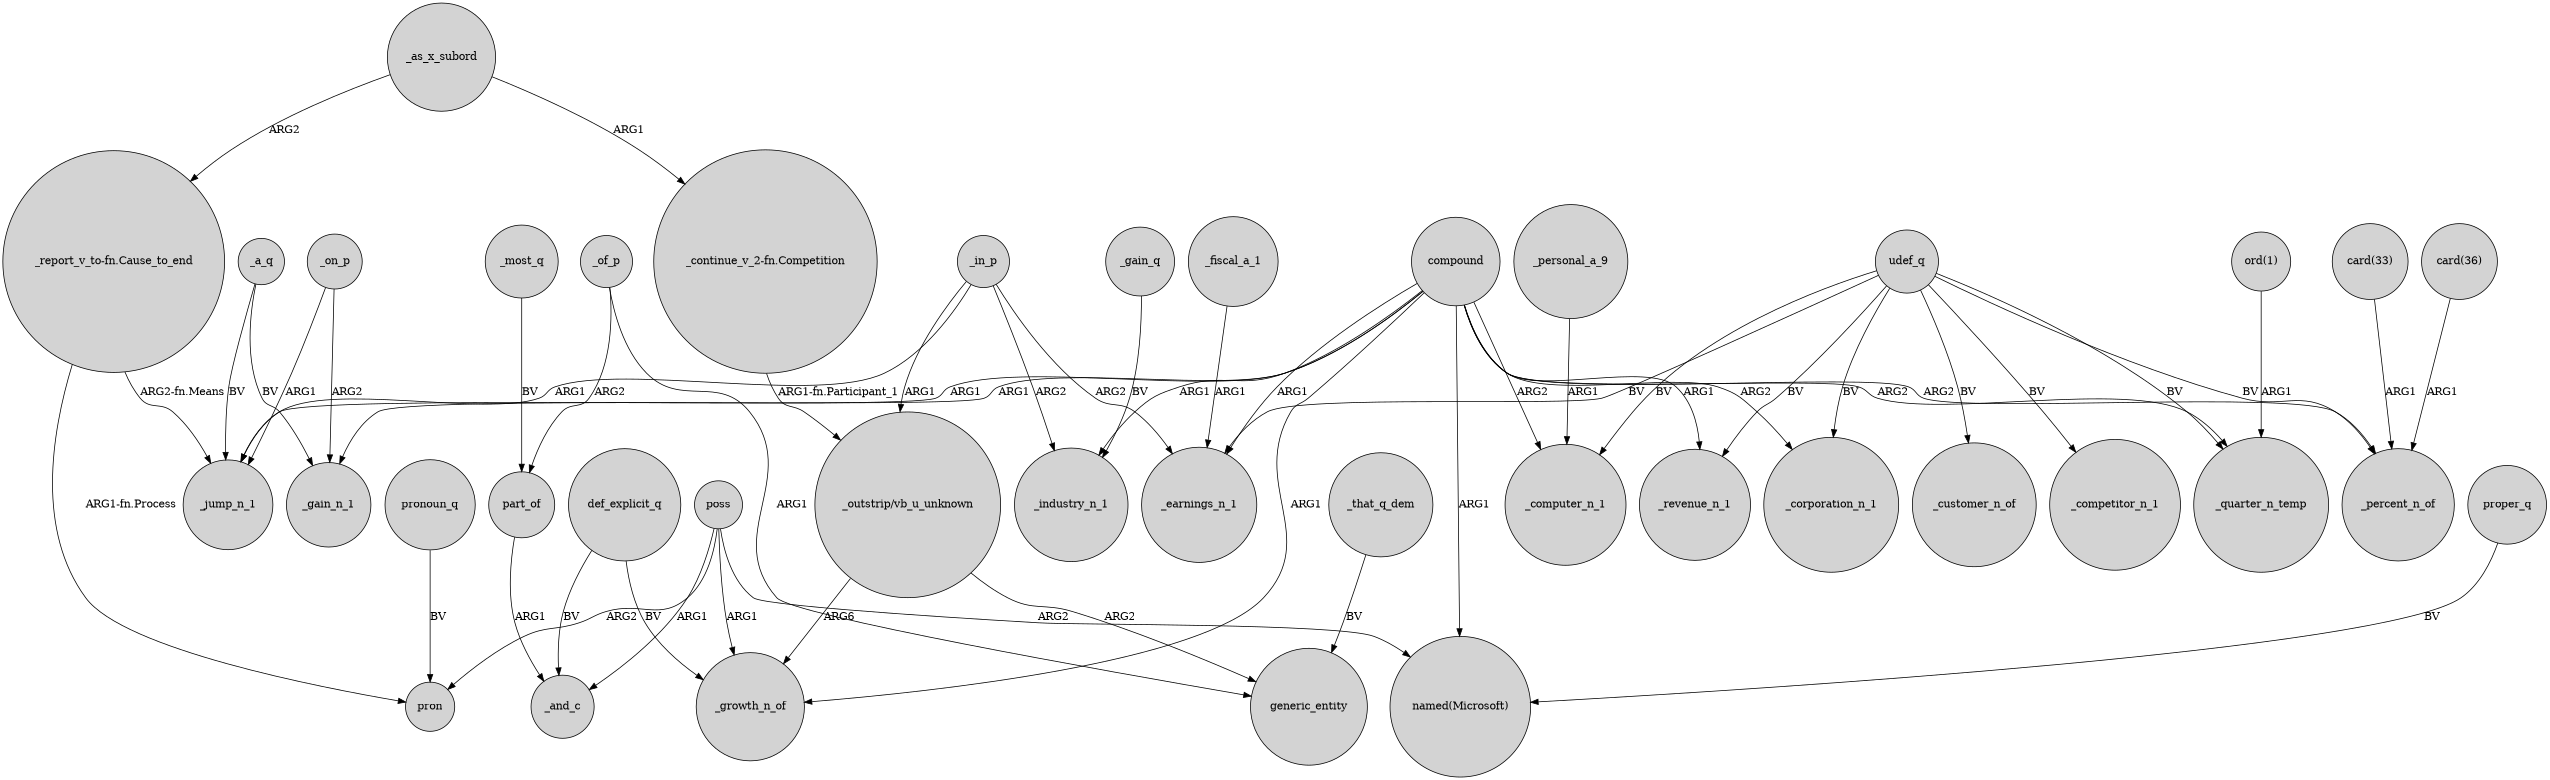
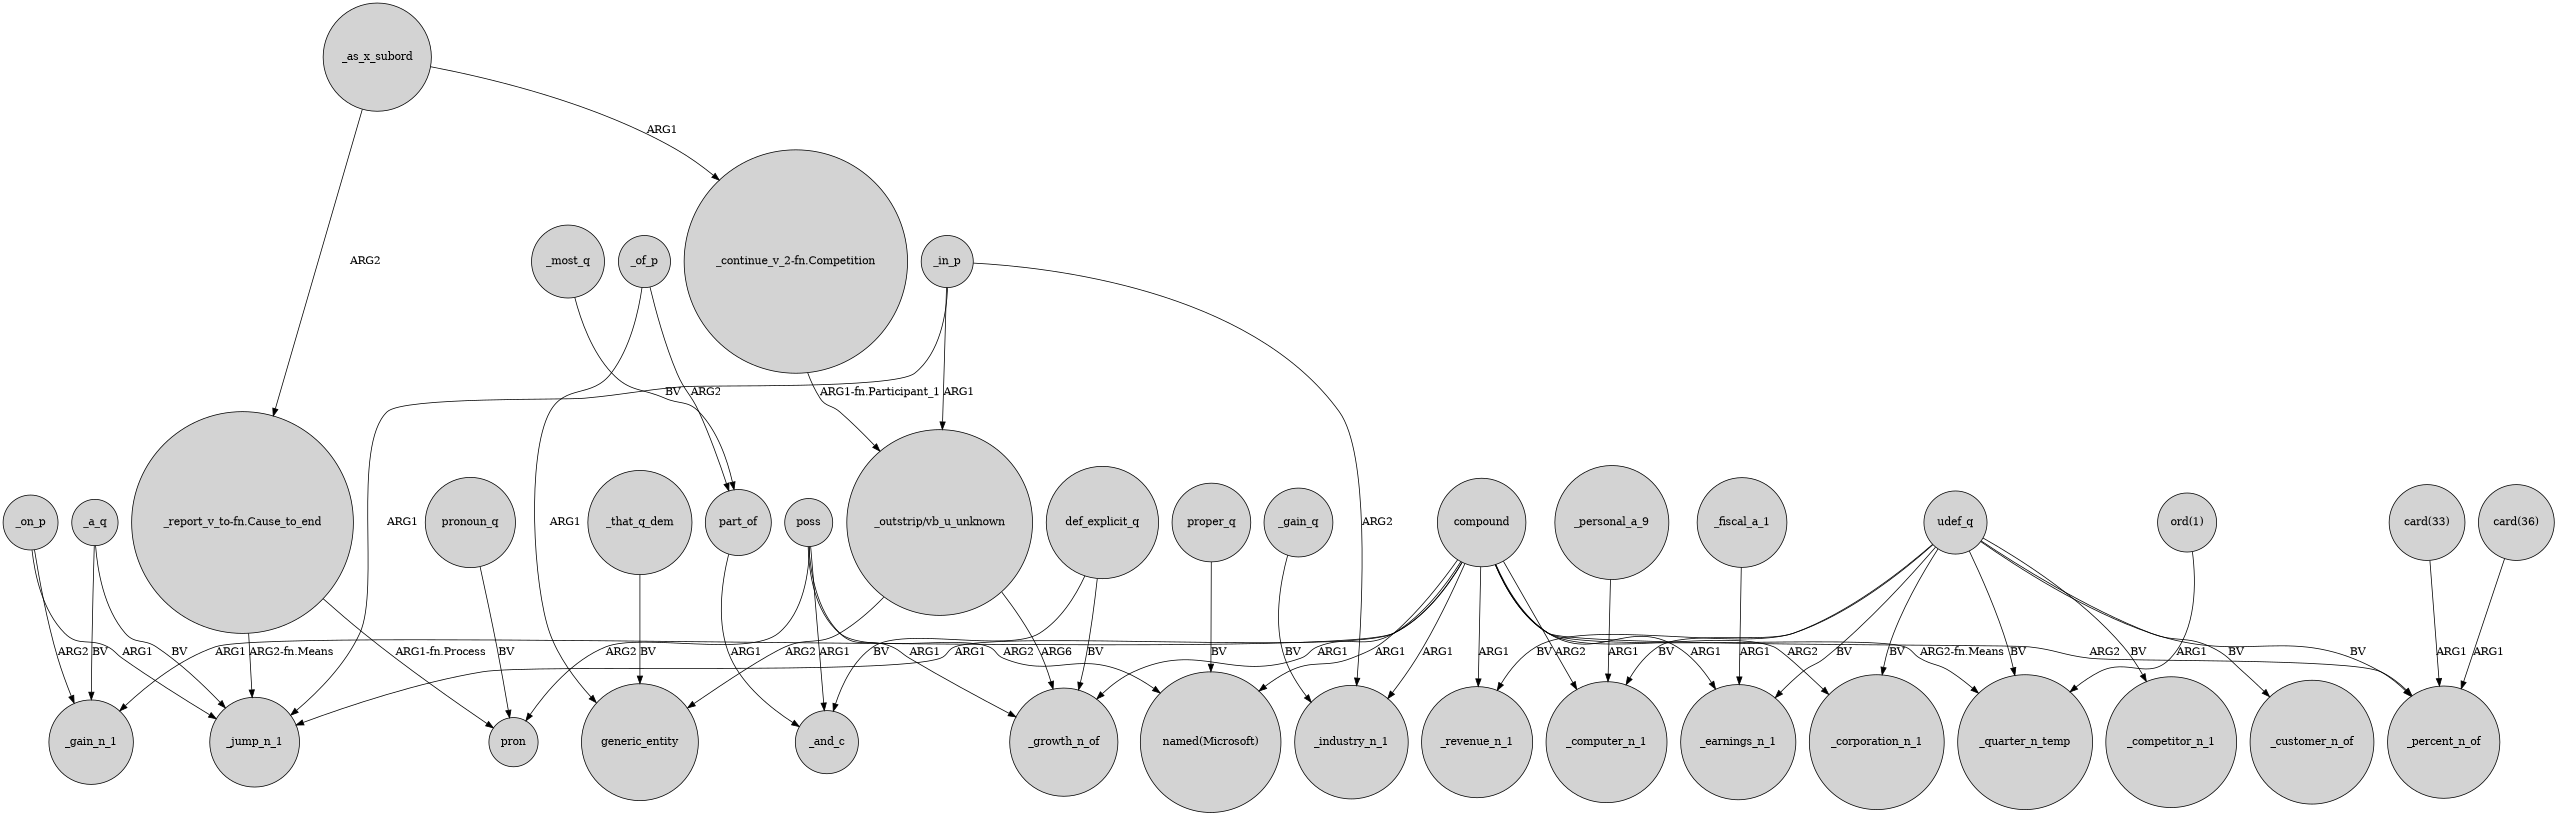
edge "_in_p" -> "_earnings_n_1": removed, label "ARG2"
edge "compound" -> "_quarter_n_temp": label "ARG2" -> "ARG2-fn.Means"
